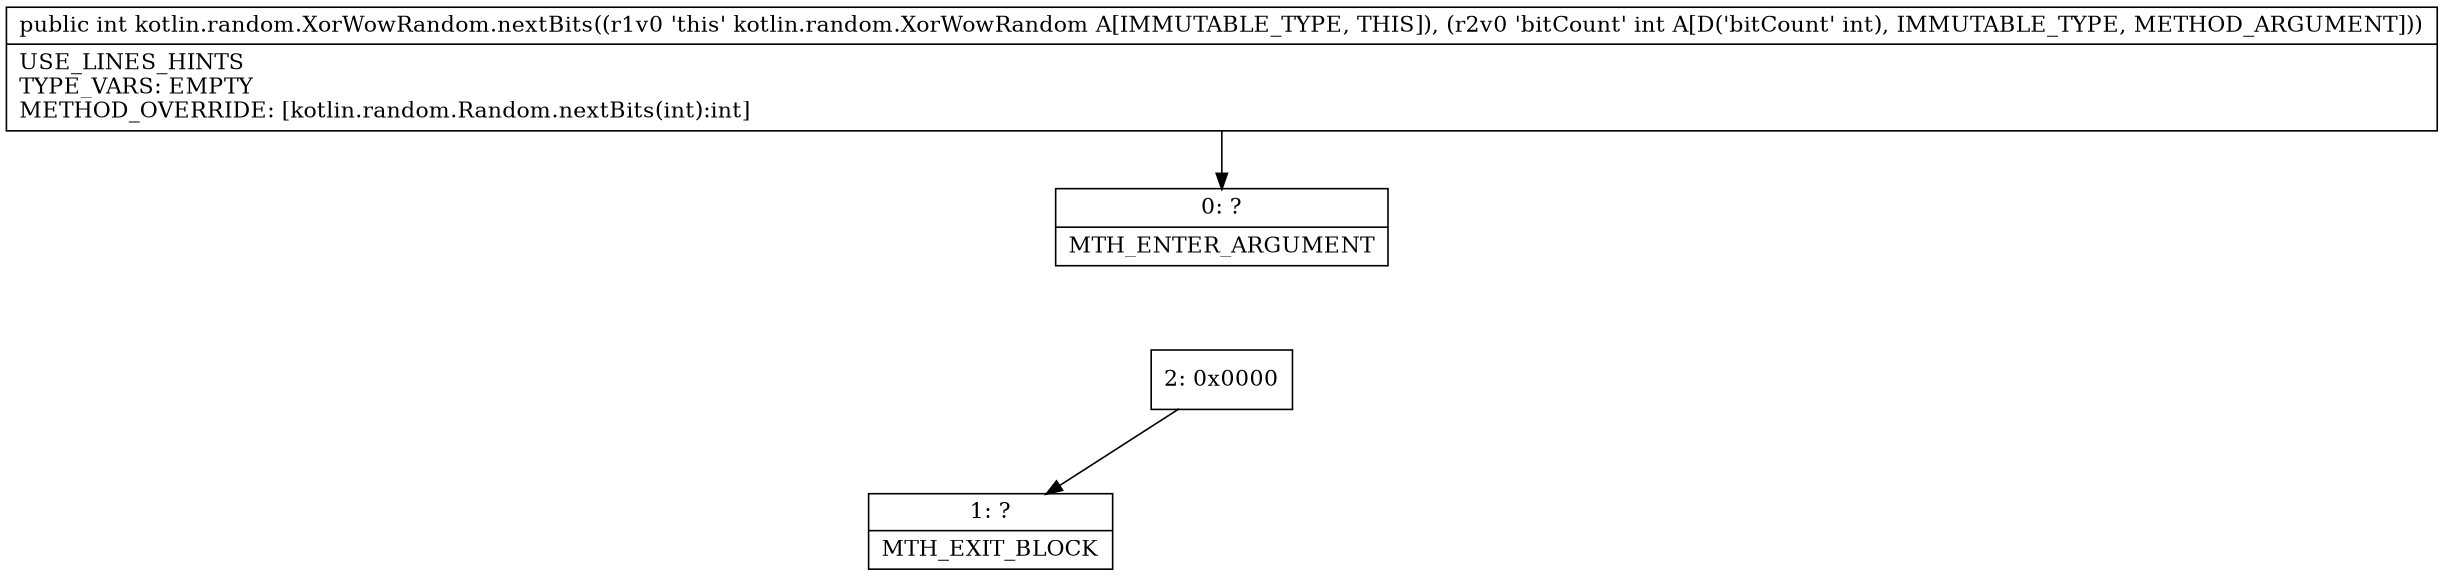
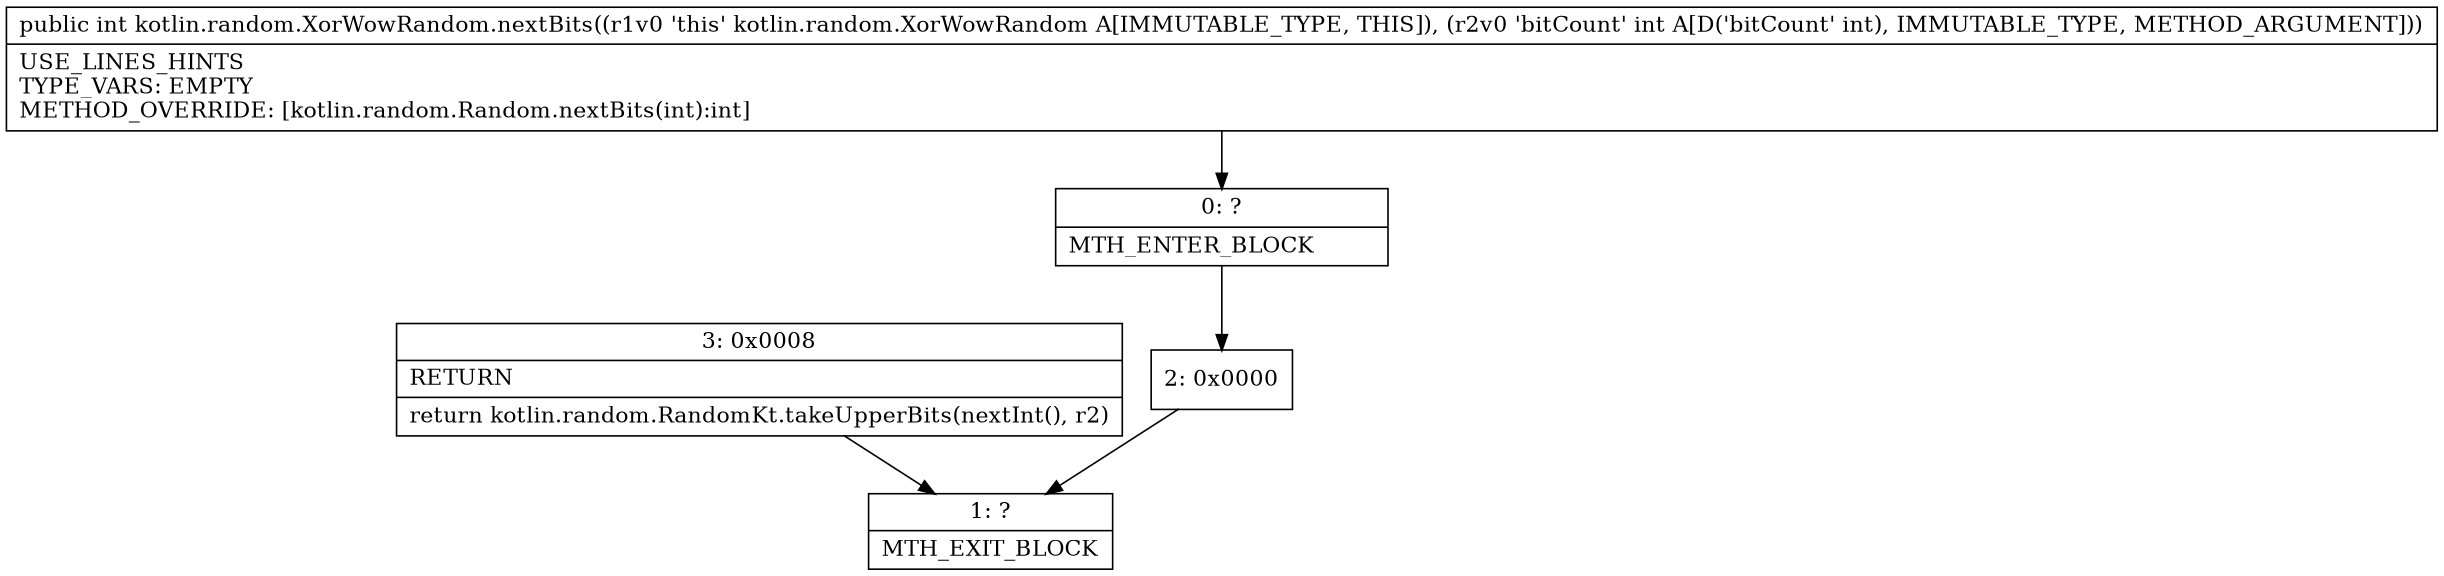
node "0: ?": text "MTH_ENTER_ARGUMENT" -> "MTH_ENTER_BLOCK"
edge "0: ?" -> "2: 0x0000": added
node "3: 0x0008": added
